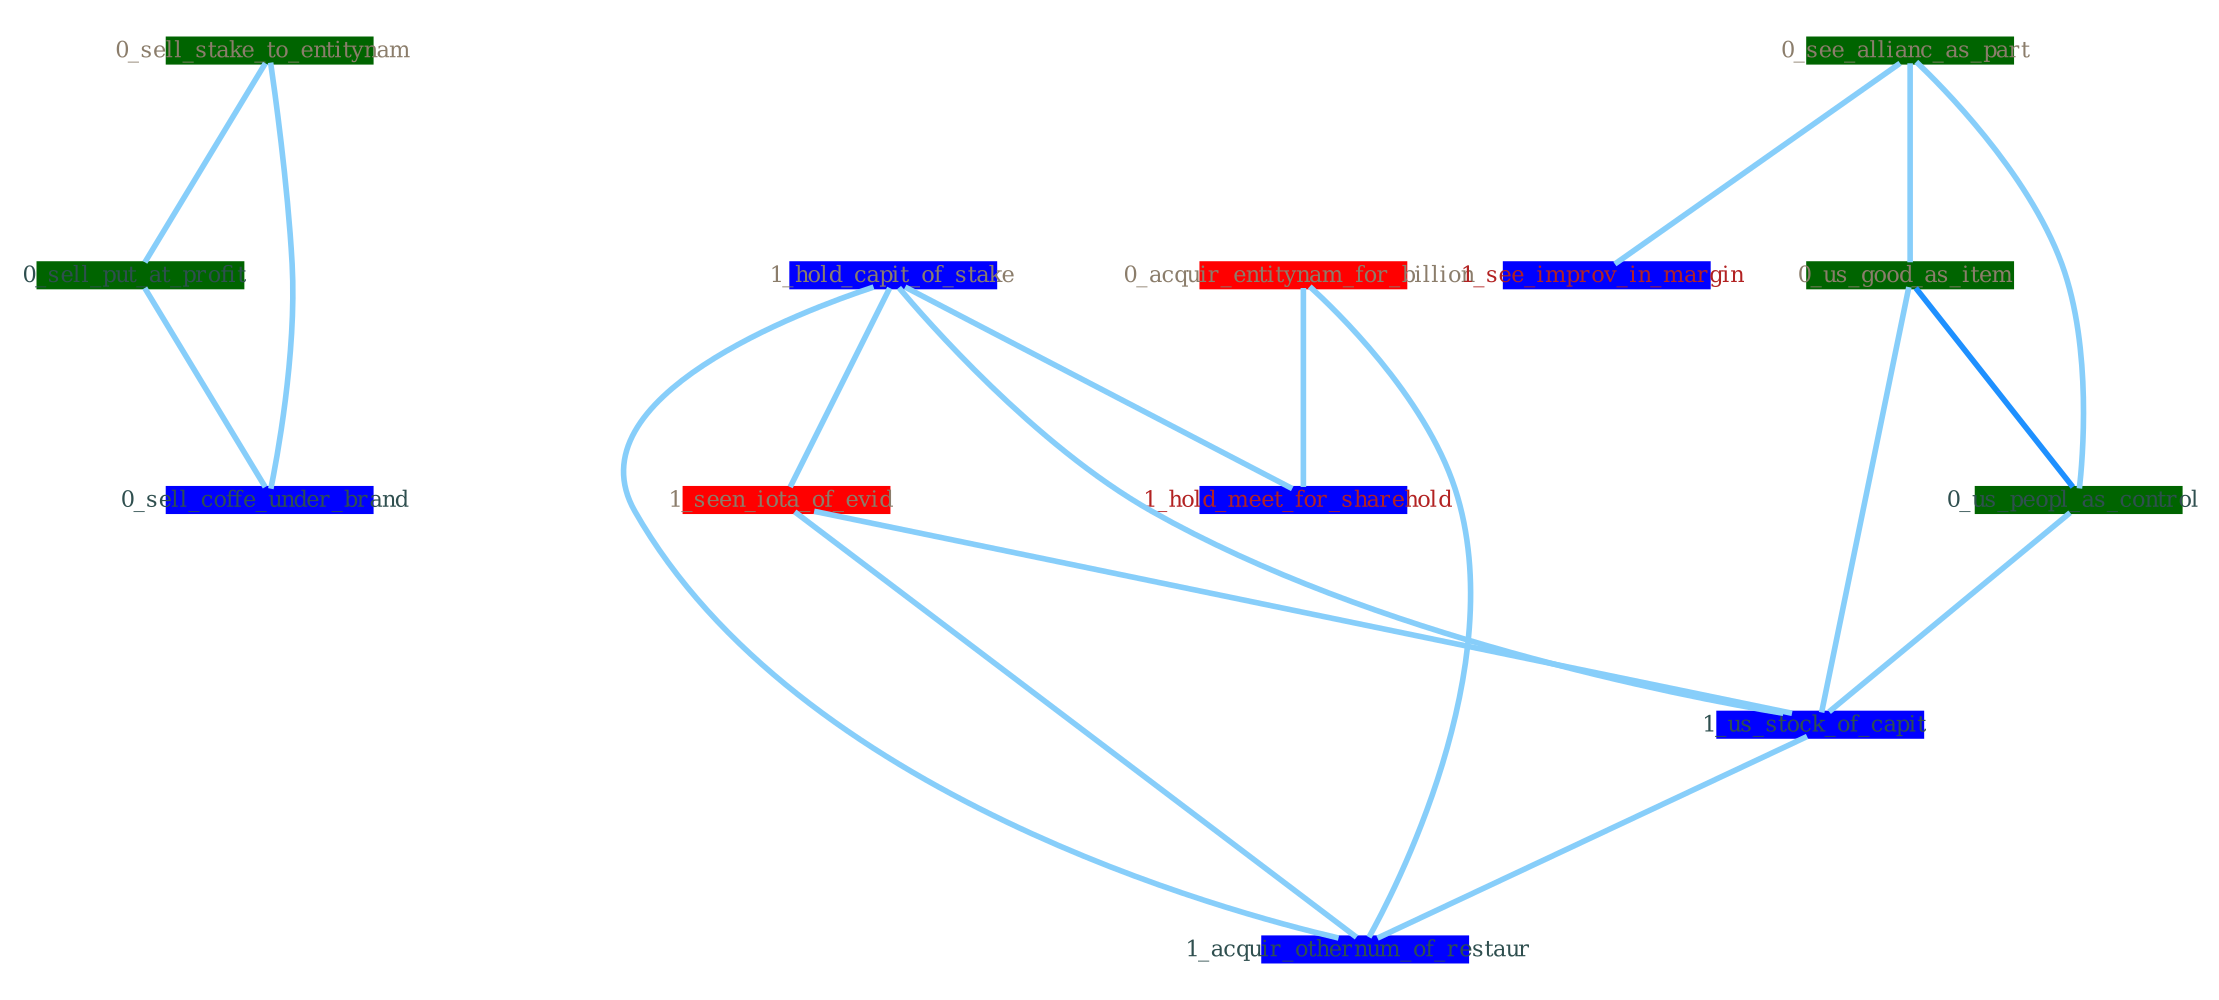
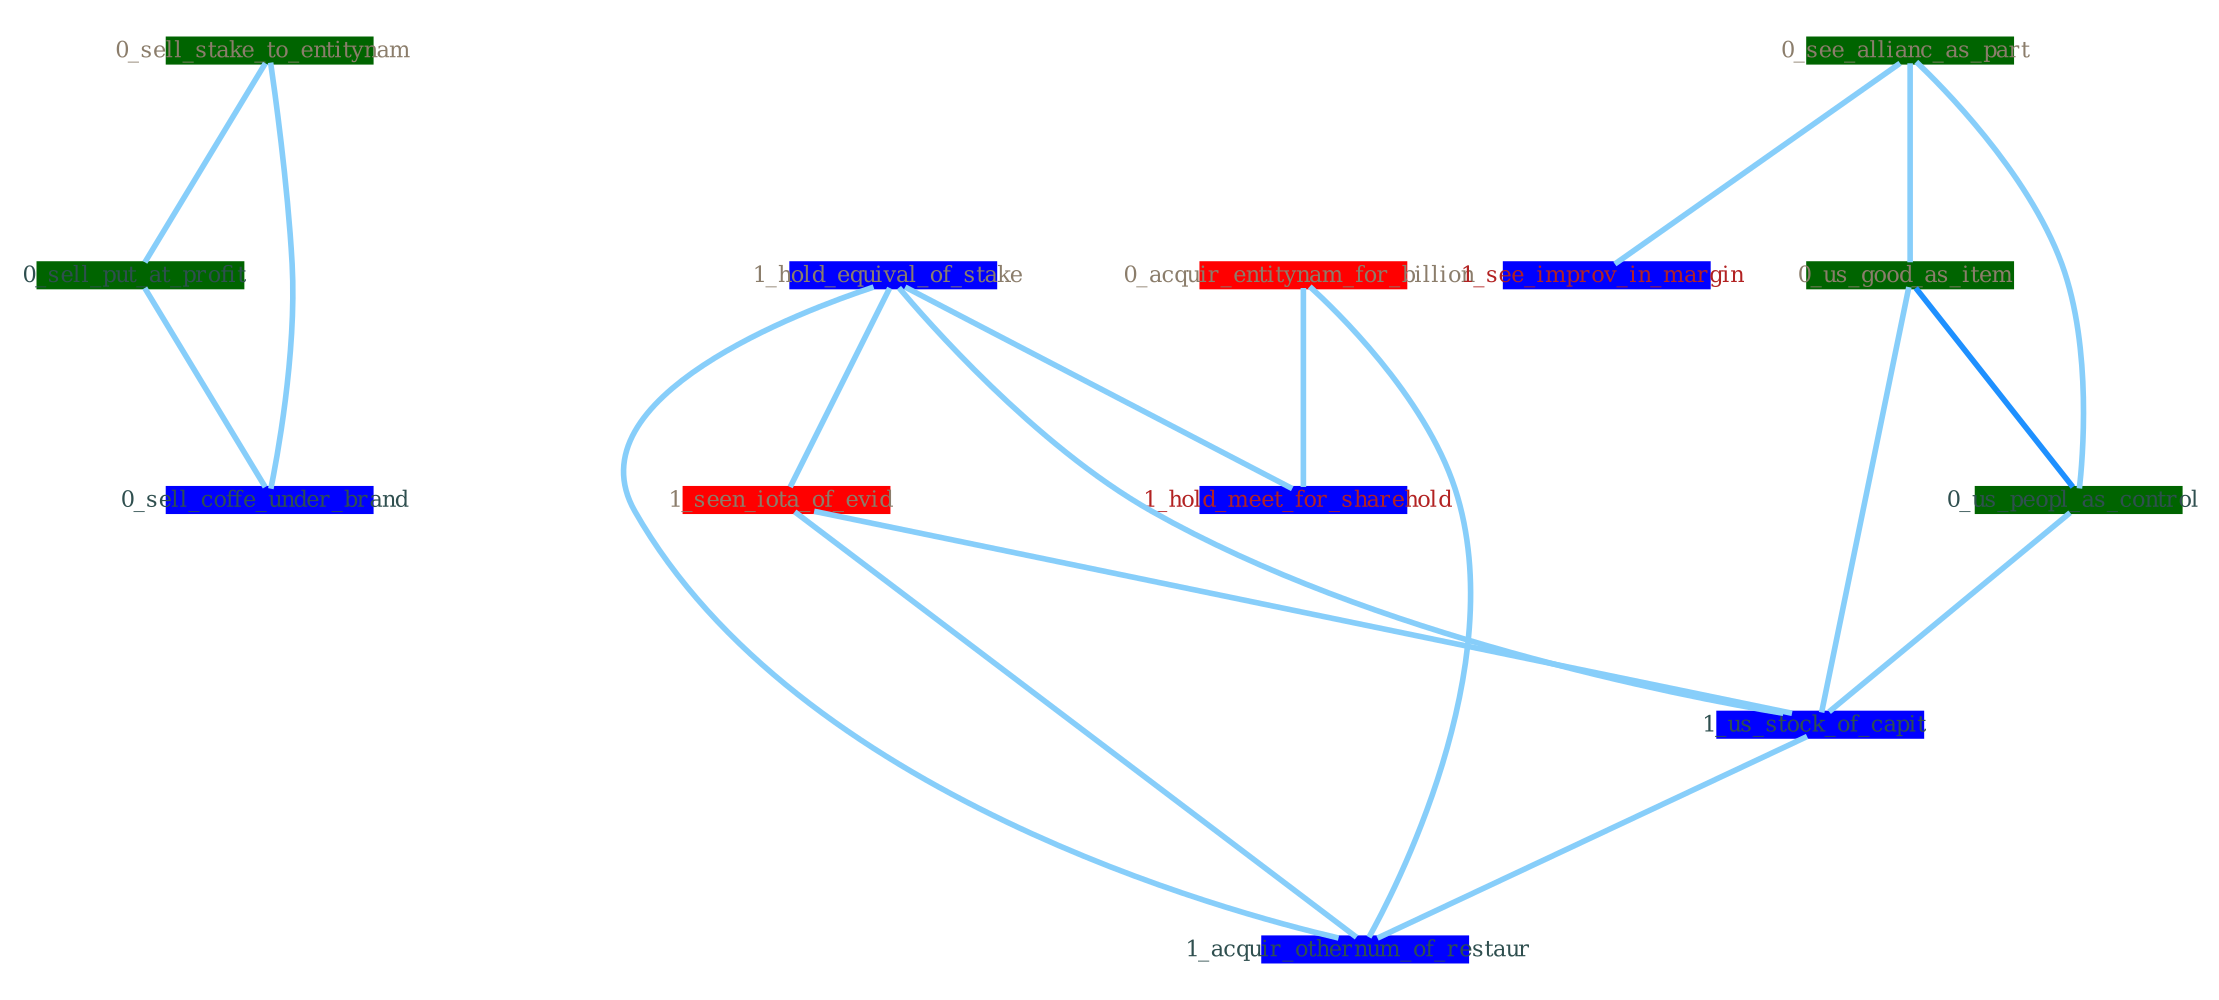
node "1_hold_capit_of_stake": label "1_hold_capit_of_stake" -> "1_hold_equival_of_stake"
